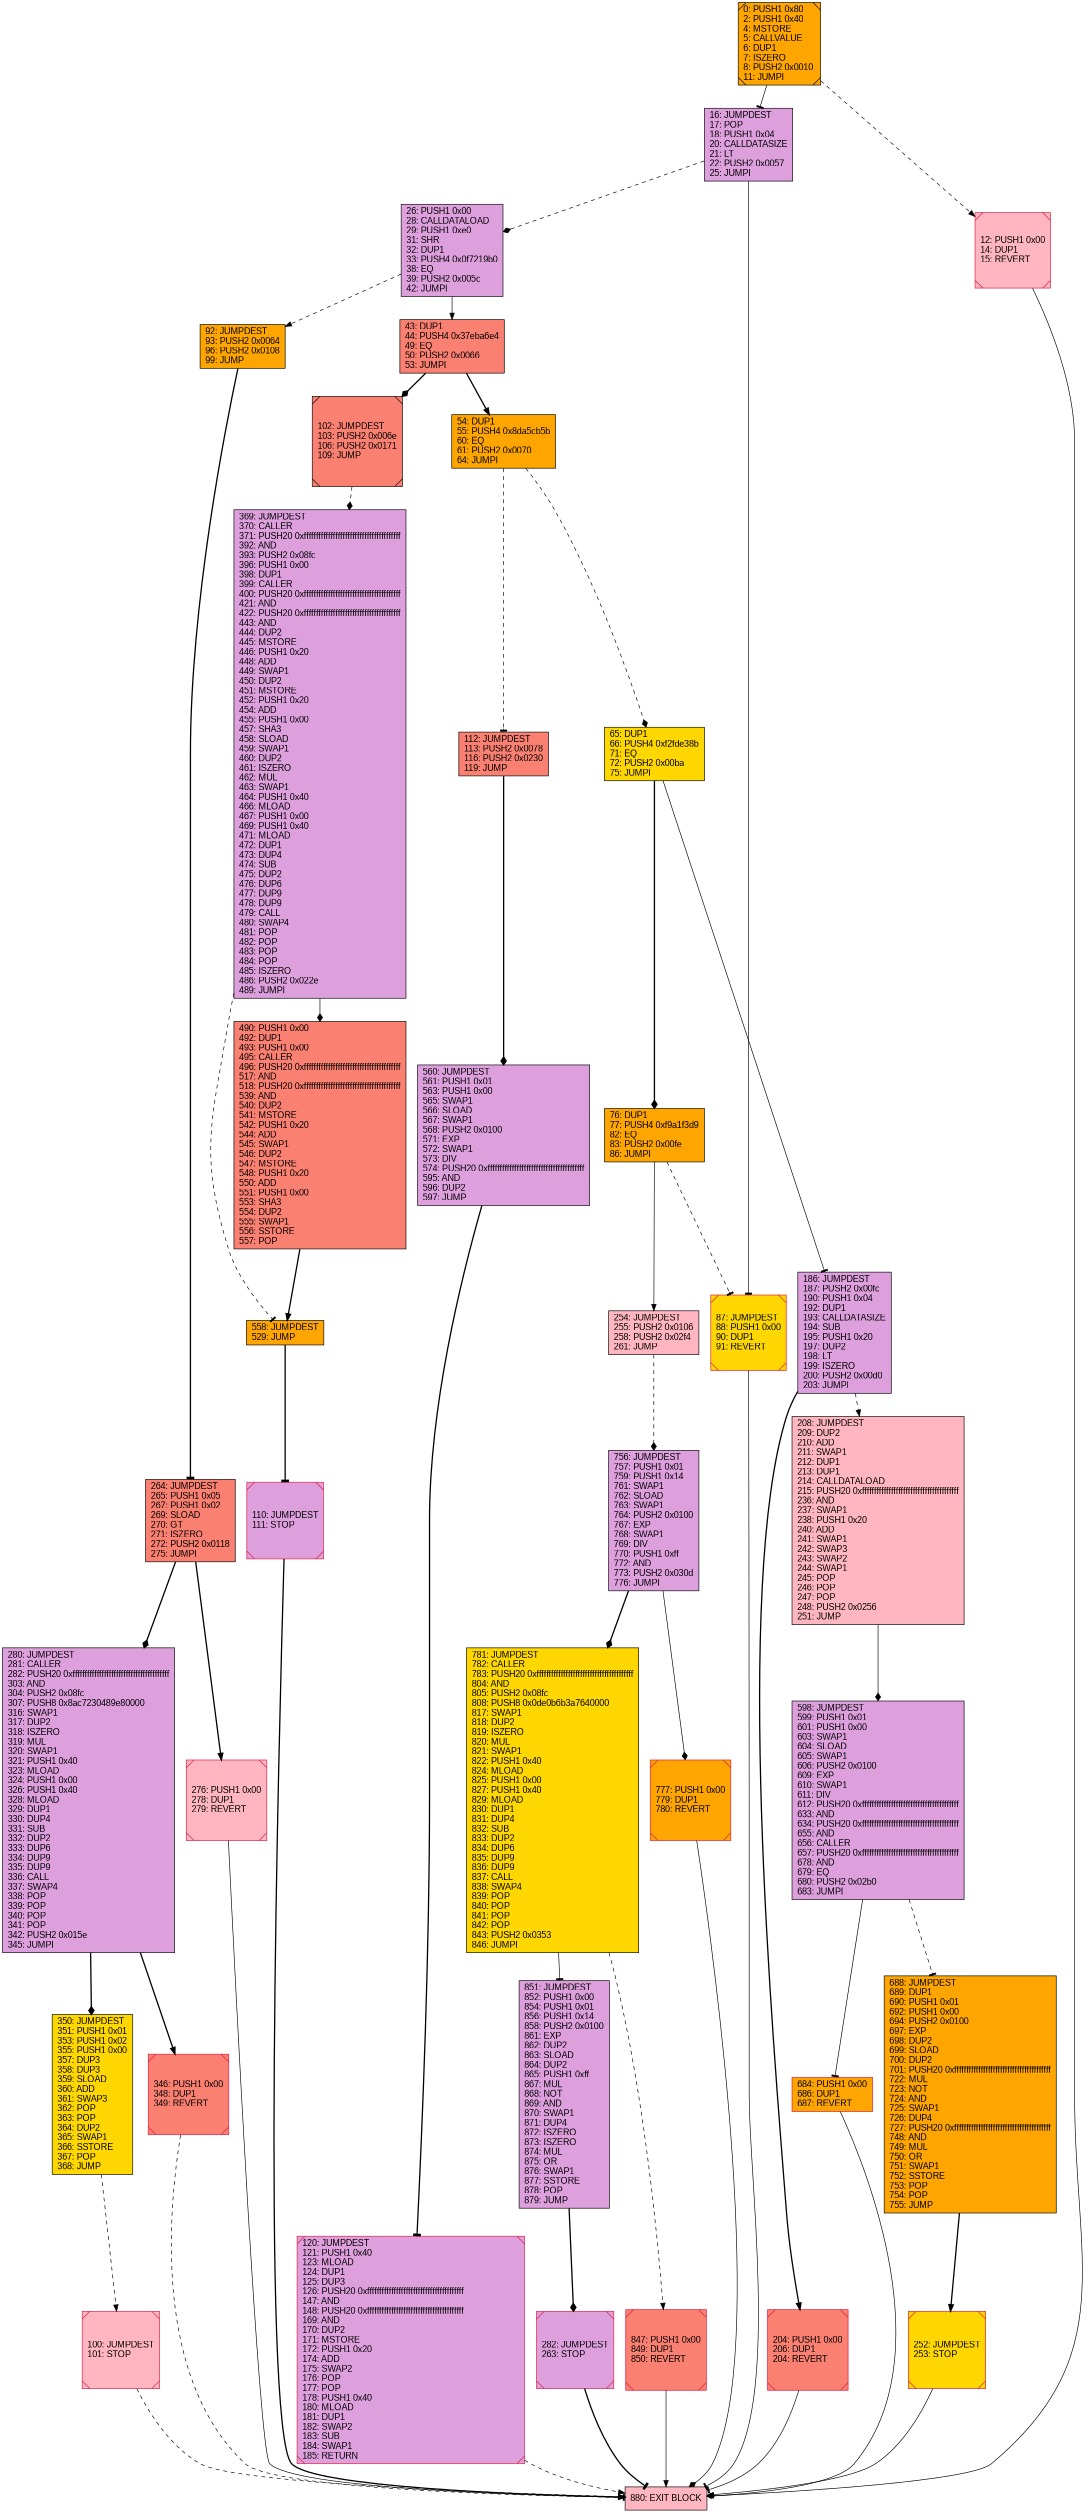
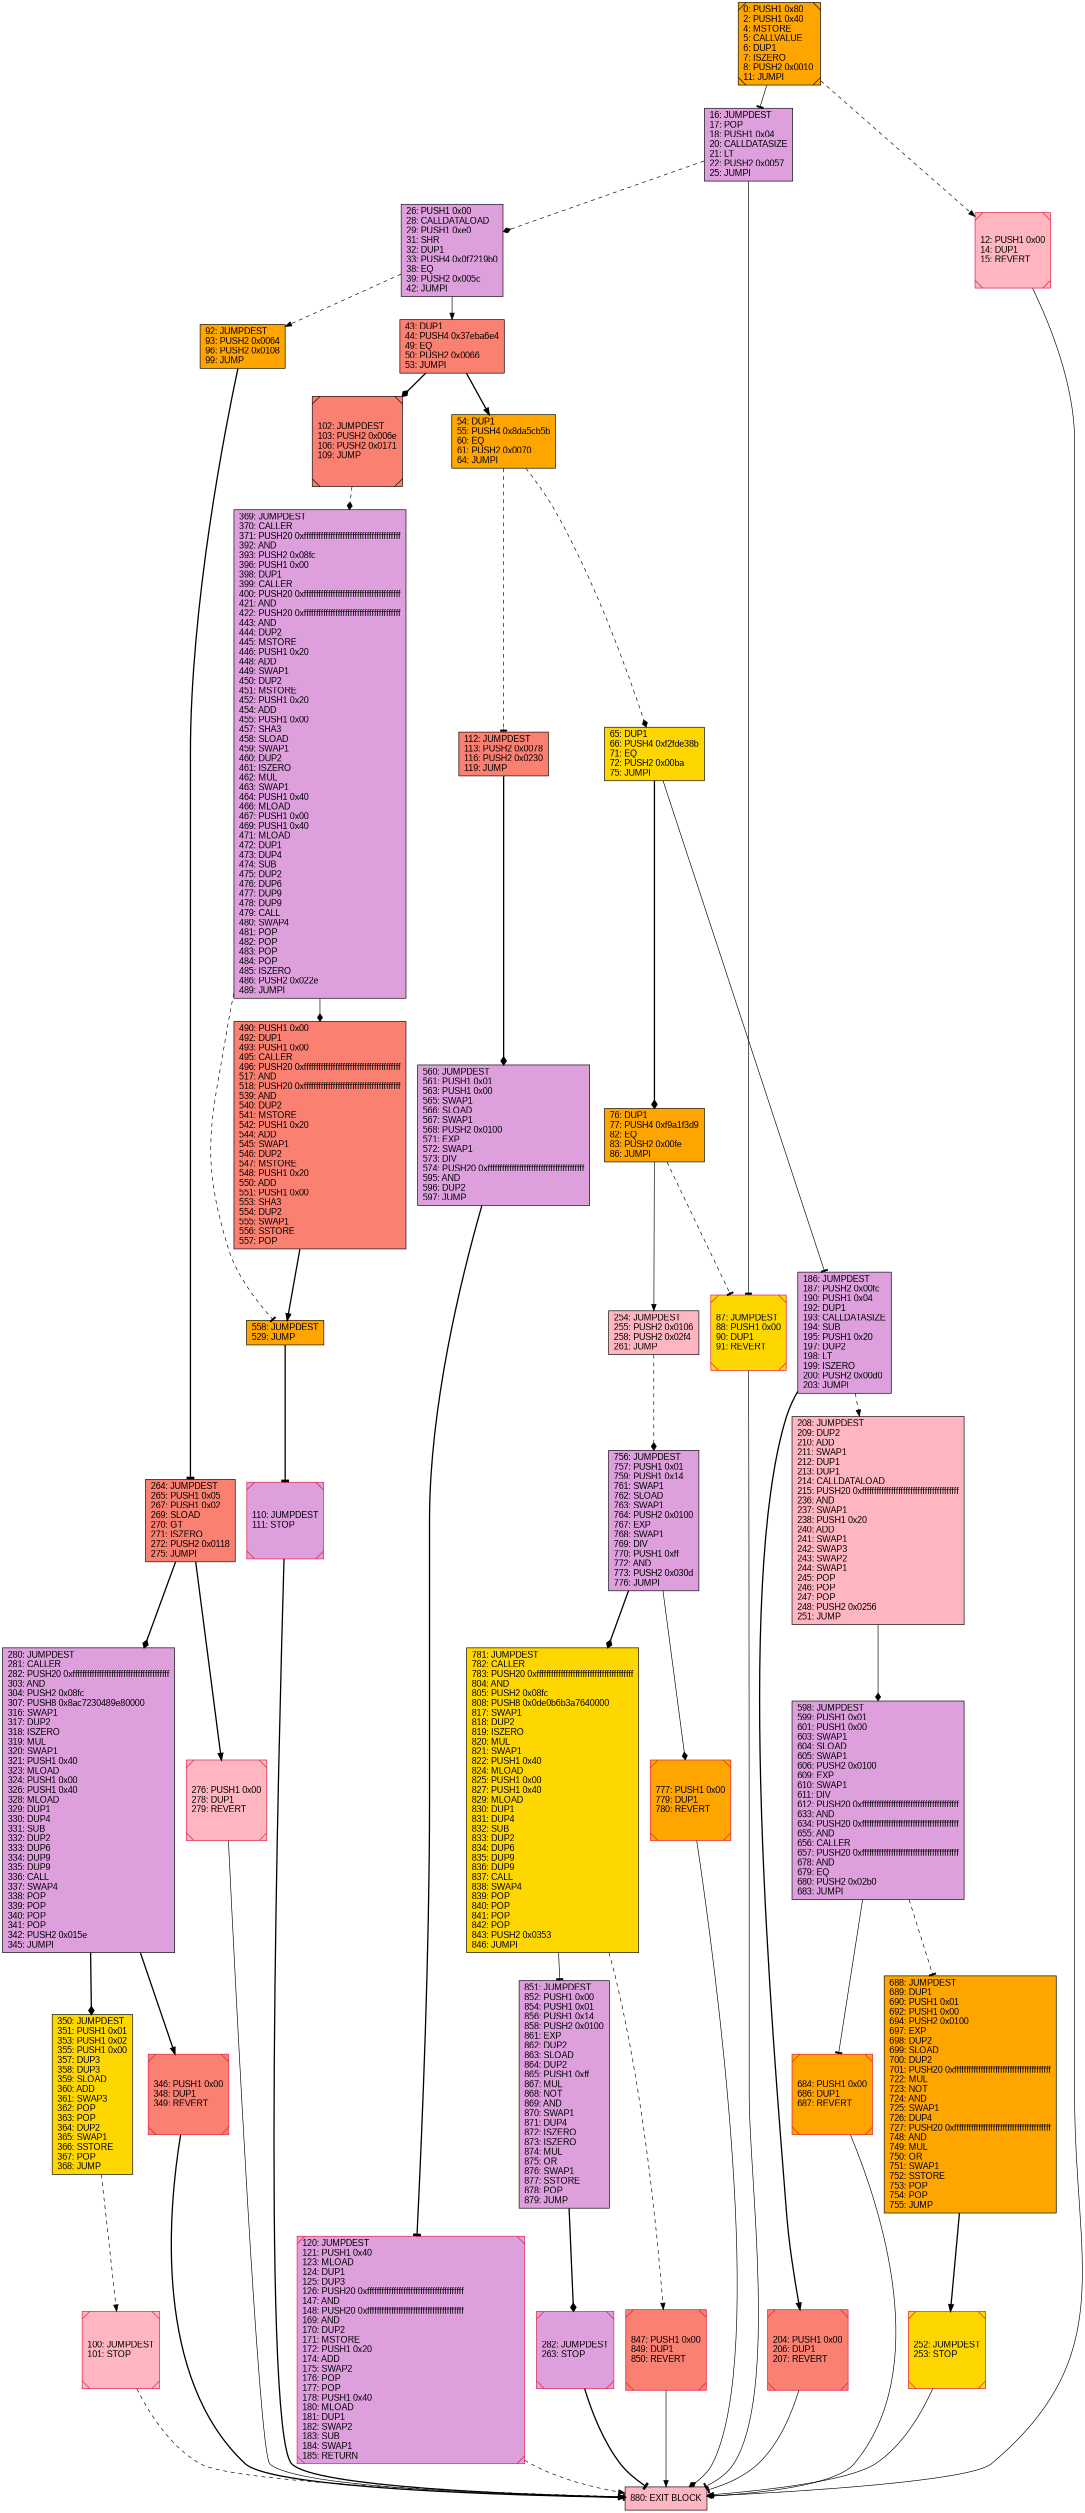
node "684: PUSH1 0x00 686: DUP1 687: REVERT": shape box -> Msquare
node "204: PUSH1 0x00 206: DUP1 204: REVERT": label "204: PUSH1 0x00 206: DUP1 204: REVERT" -> "204: PUSH1 0x00 206: DUP1 207: REVERT"
edge "346: PUSH1 0x00 348: DUP1 349: REVERT" -> "880: EXIT BLOCK": style dashed -> bold
